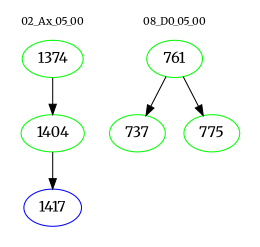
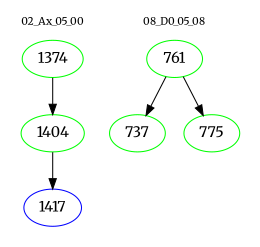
cluster "08_D0_05_00": label "08_D0_05_00" -> "08_D0_05_08"
